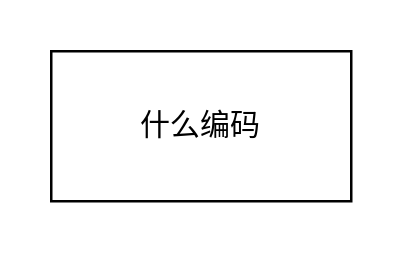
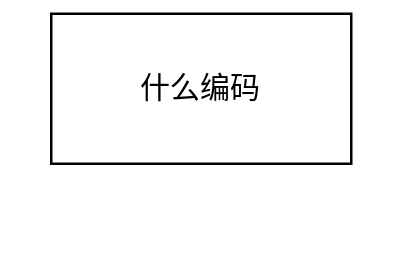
node "什么编码": moved (201, 126) -> (201, 89)
